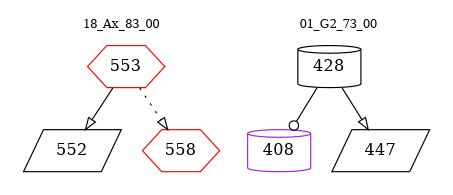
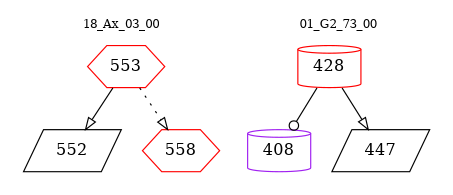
cluster "18_Ax_83_00": label "18_Ax_83_00" -> "18_Ax_03_00"
node "428": color black -> red
